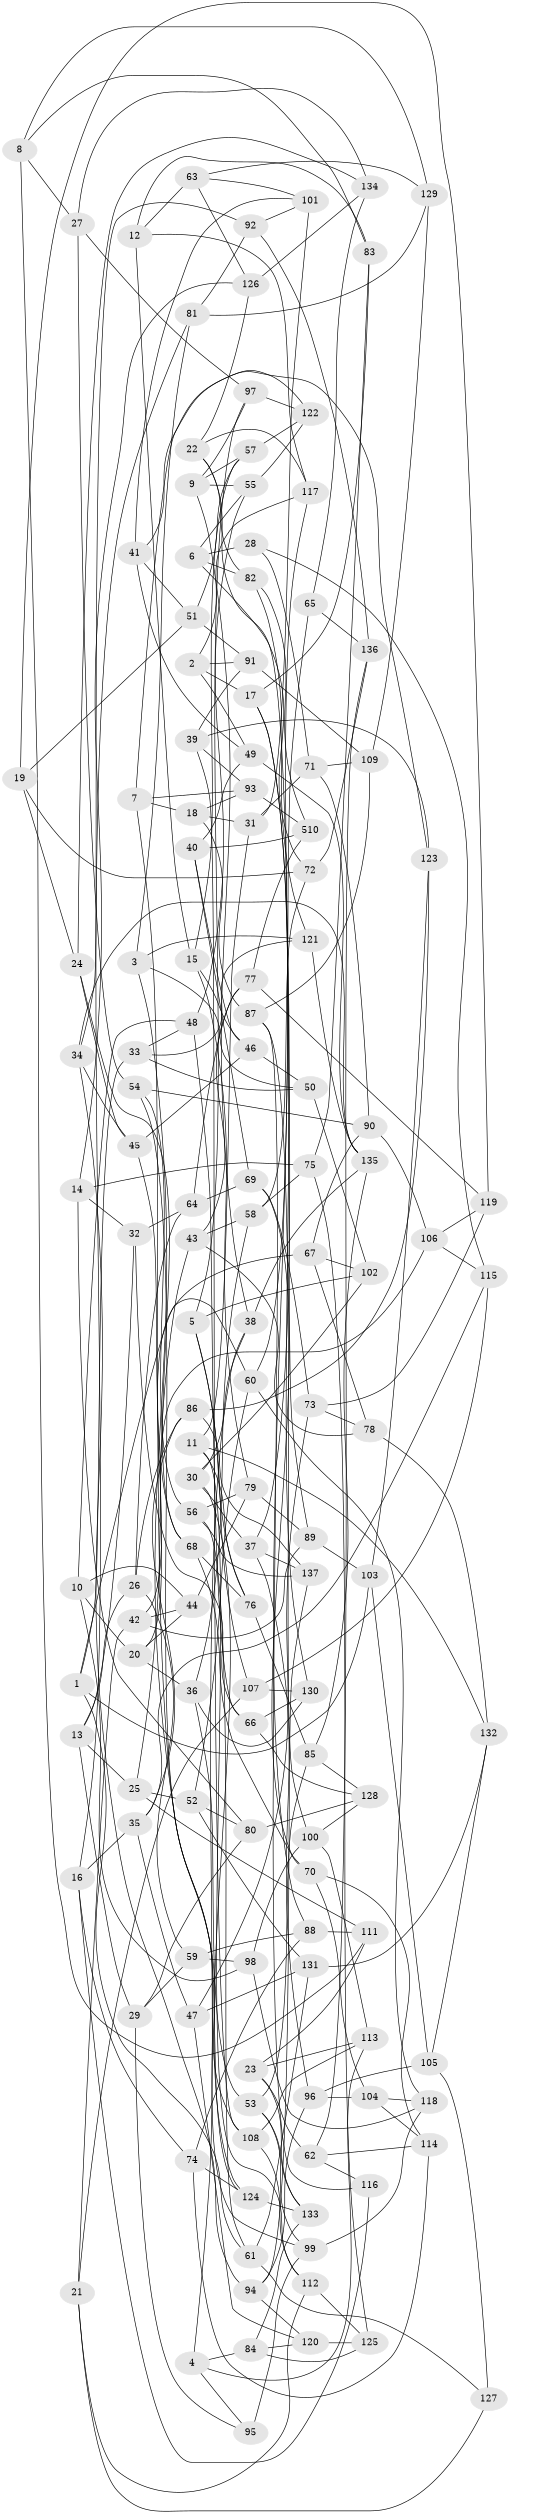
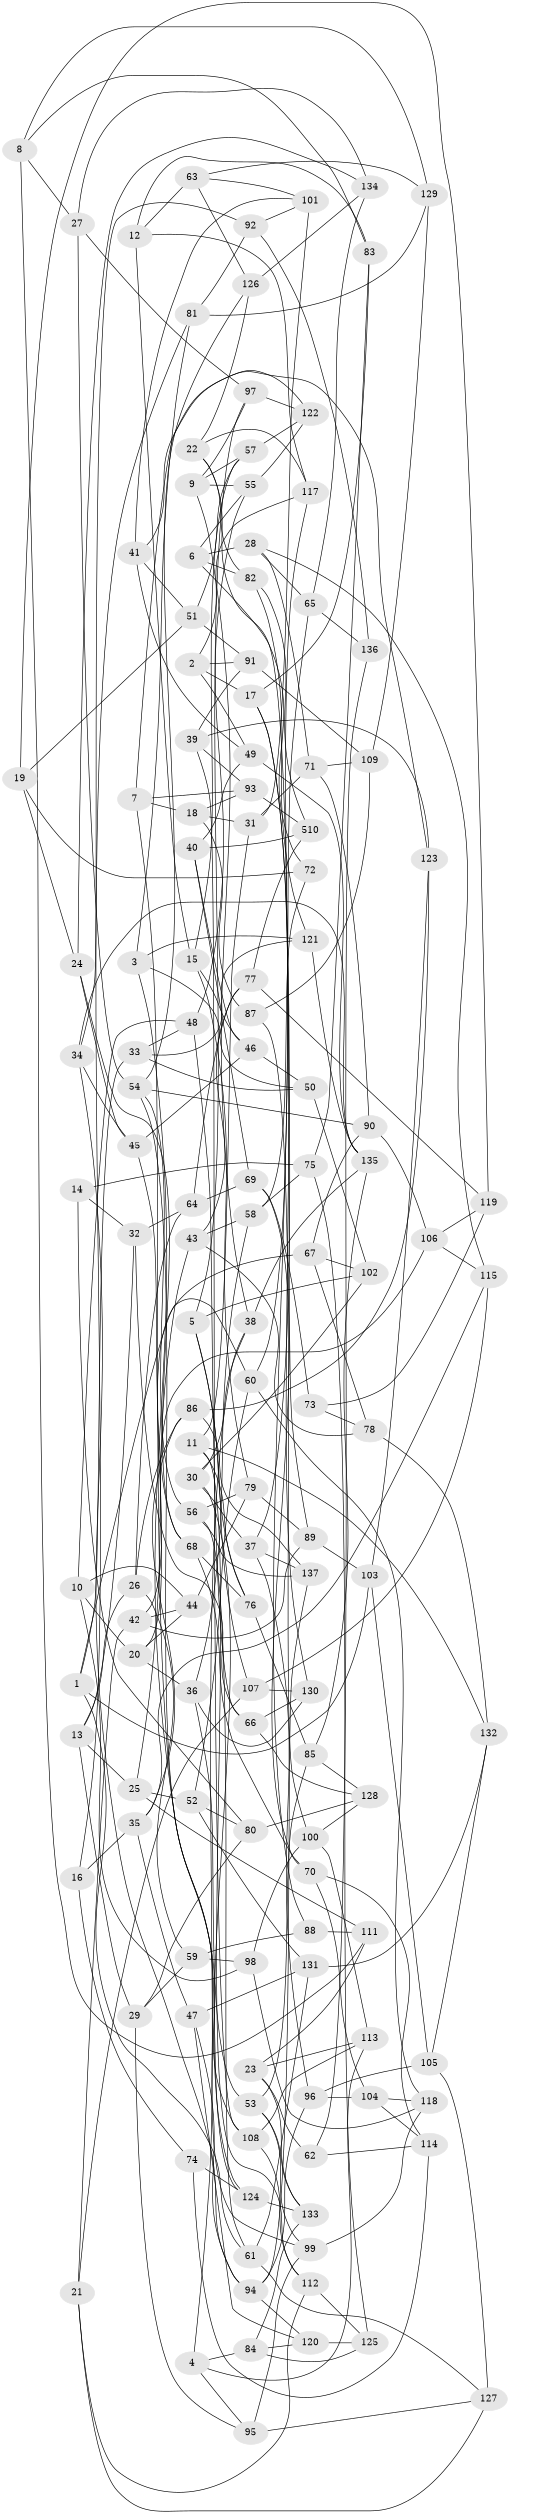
edge "28" -- "65": added
edge "126" -- "14": now "126" -- "54"
edge "136" -- "72": removed
edge "73" -- "47": now "94" -- "47"
edge "88" -- "74": removed
node "116": removed
edge "127" -- "95": added
